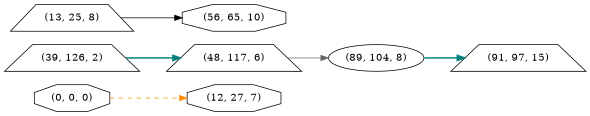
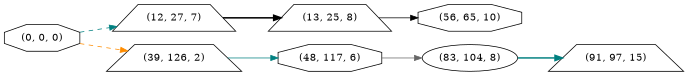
edge "(12, 27, 7)" -> "(13, 25, 8)": added
edge "(0, 0, 0)" -> "(39, 126, 2)": added
edge "(39, 126, 2)" -> "(48, 117, 6)": style bold -> solid
node "(48, 117, 6)": shape trapezium -> octagon
node "(89, 104, 8)": label "(89, 104, 8)" -> "(83, 104, 8)"
edge "(0, 0, 0)" -> "(12, 27, 7)": color darkorange -> teal
node "(12, 27, 7)": shape octagon -> trapezium
